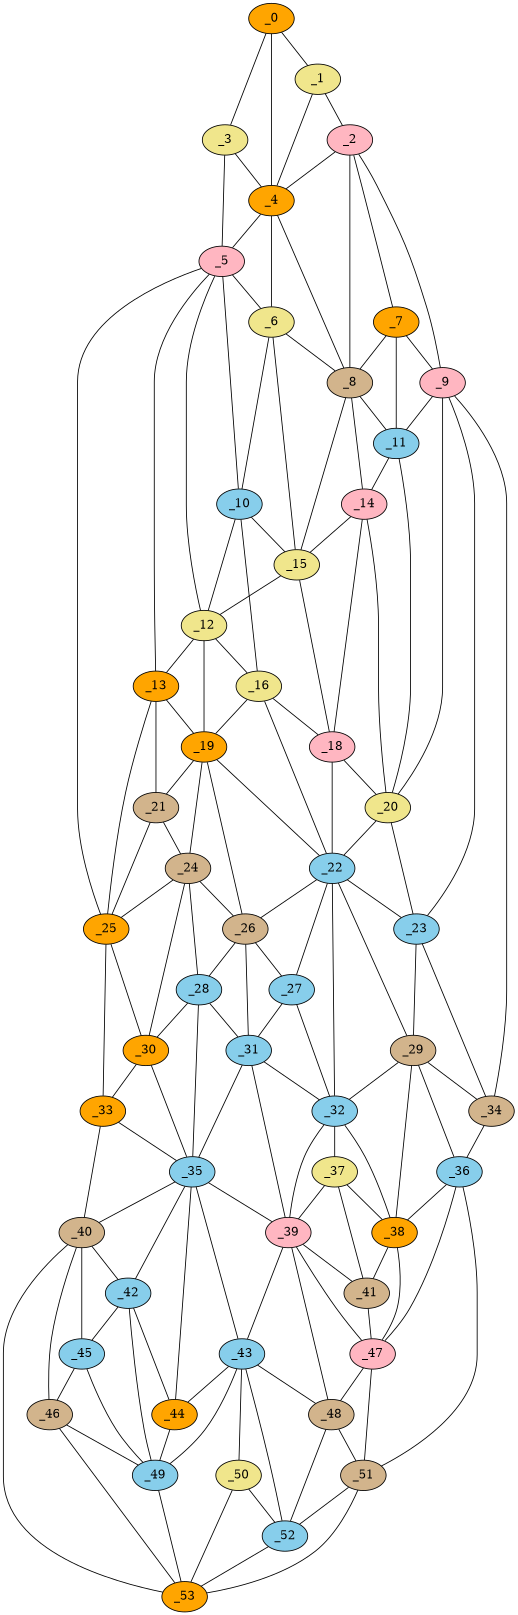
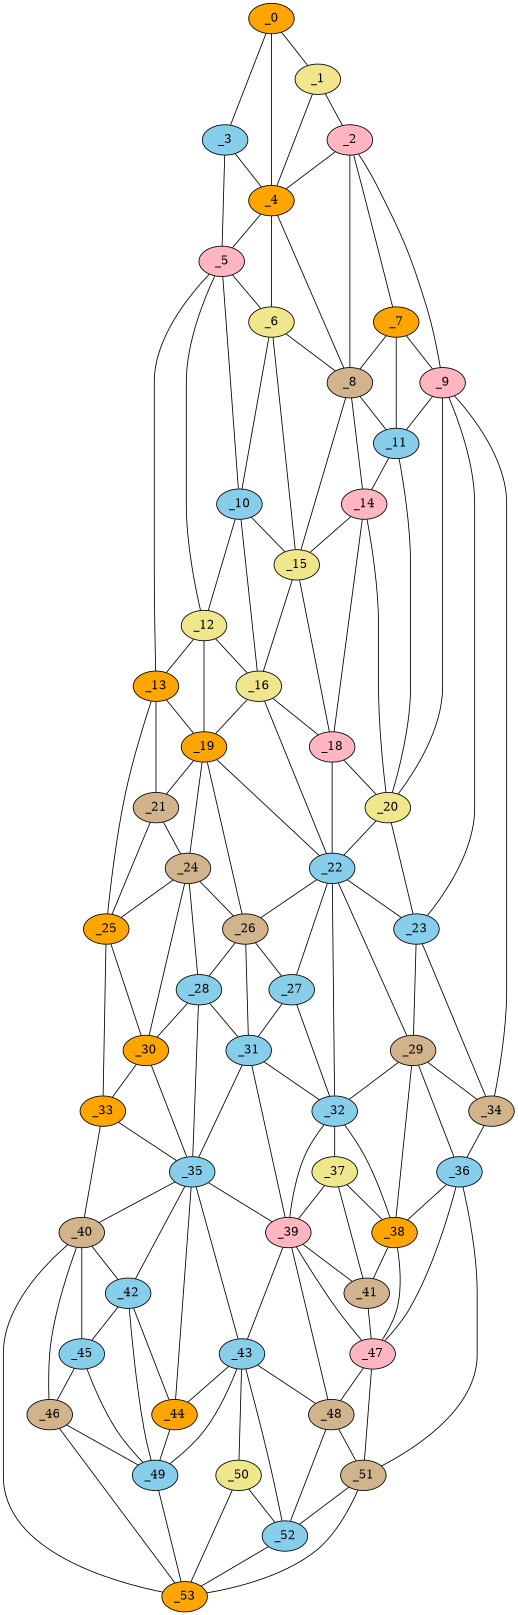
node "_3": fillcolor khaki -> skyblue
edge "_5" -- "_25": removed
edge "_15" -- "_12": now "_15" -- "_16"
